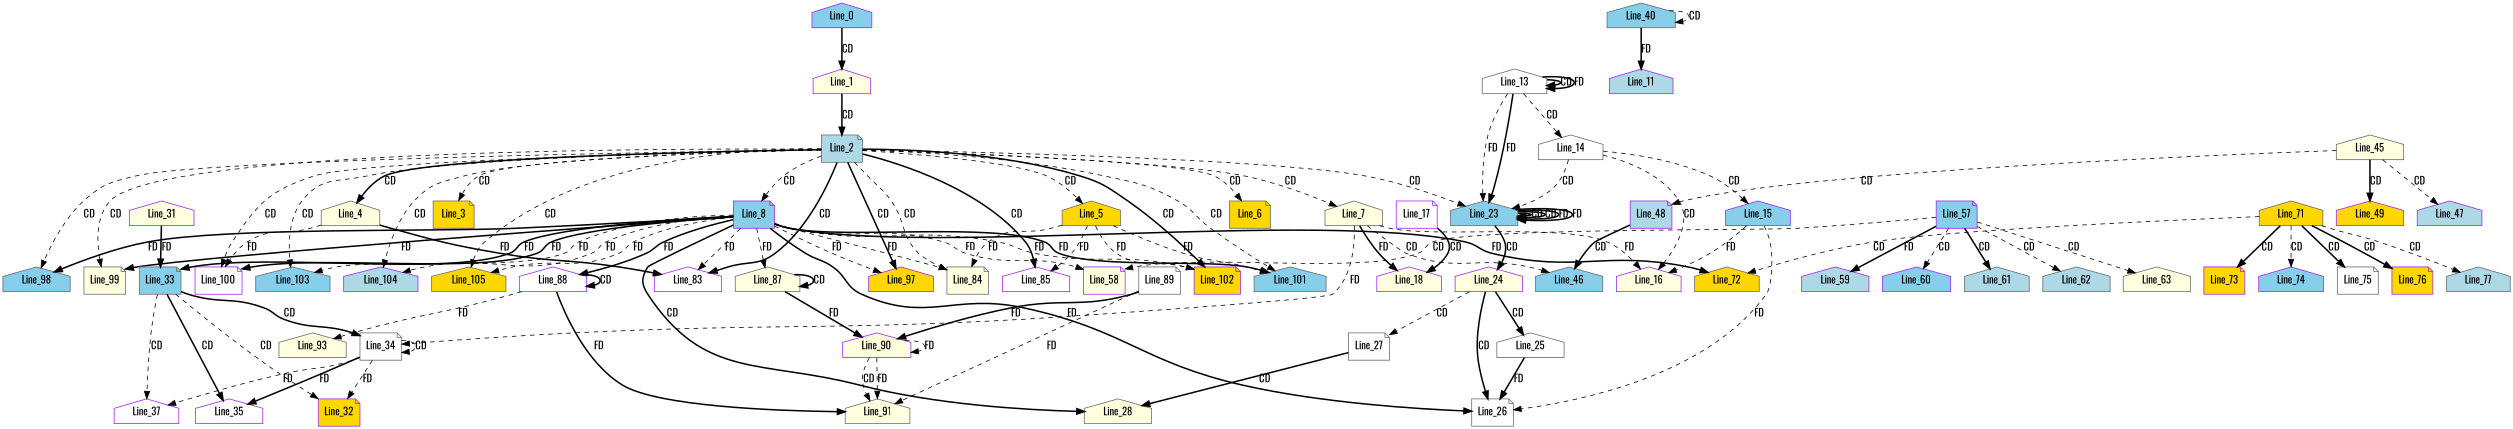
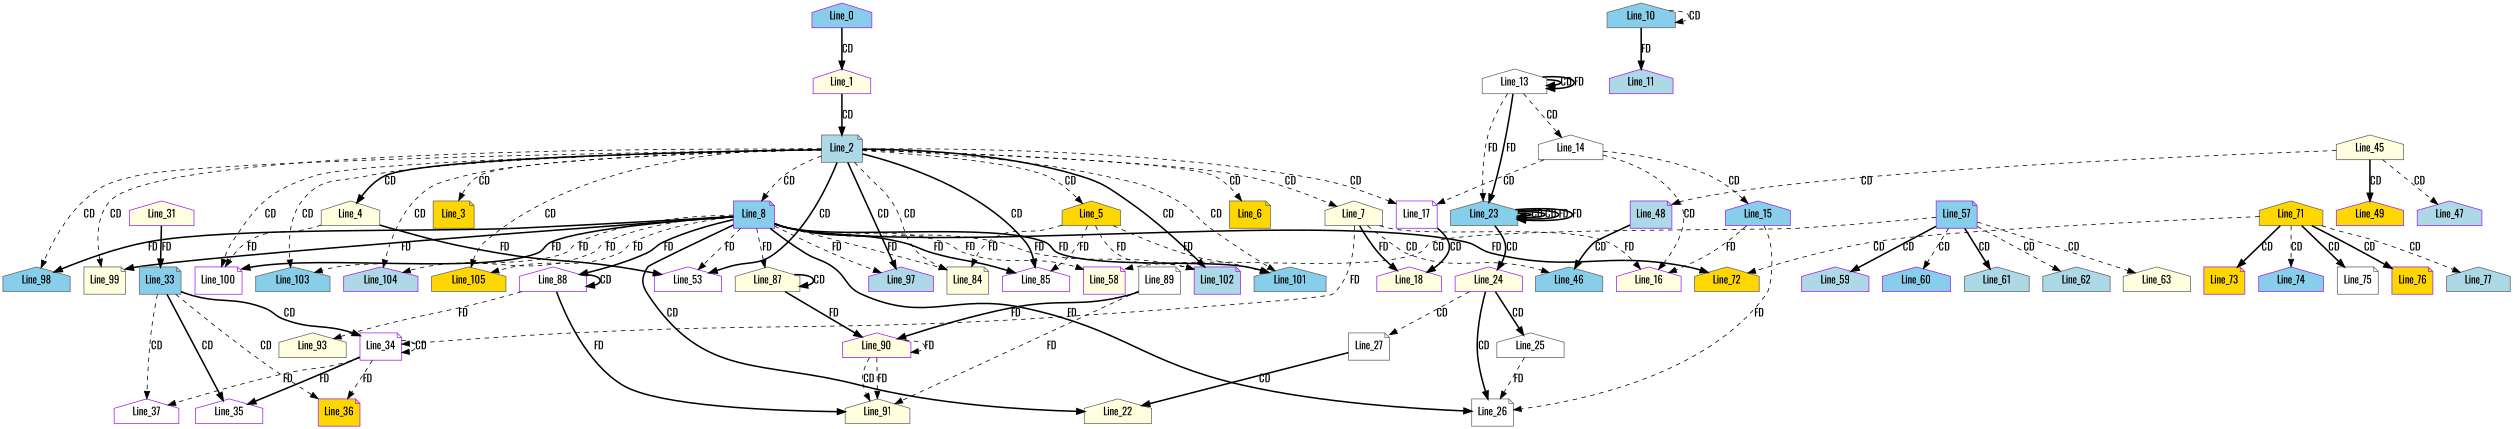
node "Line_40": label "Line_40" -> "Line_10"
edge "Line_2" -> "Line_23": now "Line_2" -> "Line_17"
edge "Line_14" -> "Line_23": now "Line_14" -> "Line_17"
edge "Line_8" -> "Line_33": now "Line_8" -> "Line_85"
edge "Line_57" -> "Line_59": label "FD" -> "CD"
node "Line_83": label "Line_83" -> "Line_53"
node "Line_97": fillcolor gold -> lightblue
node "Line_102": fillcolor gold -> lightblue
node "Line_34": color gray40 -> purple
edge "Line_25" -> "Line_26": style bold -> dashed
node "Line_32": label "Line_32" -> "Line_36"
node "Line_28": label "Line_28" -> "Line_22"
